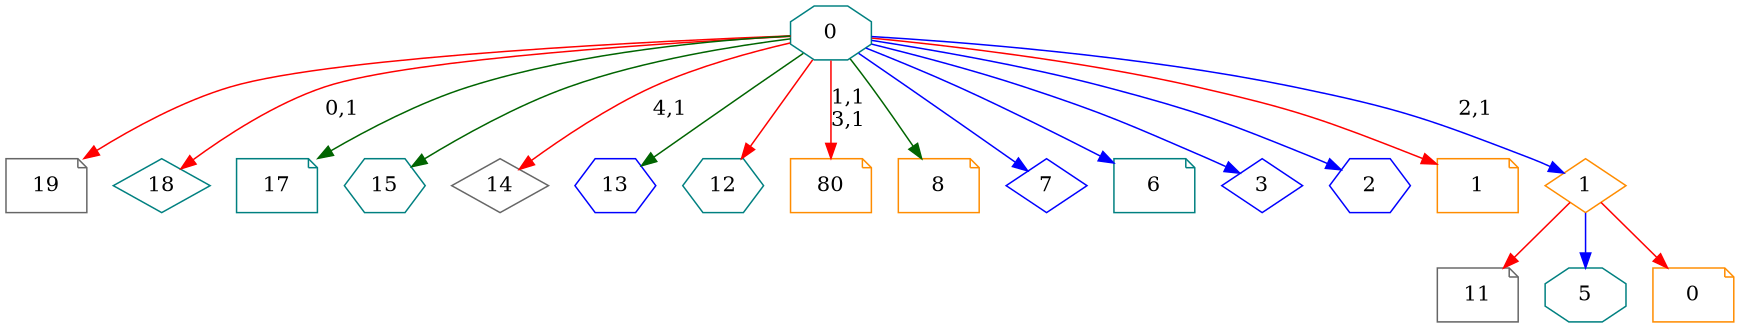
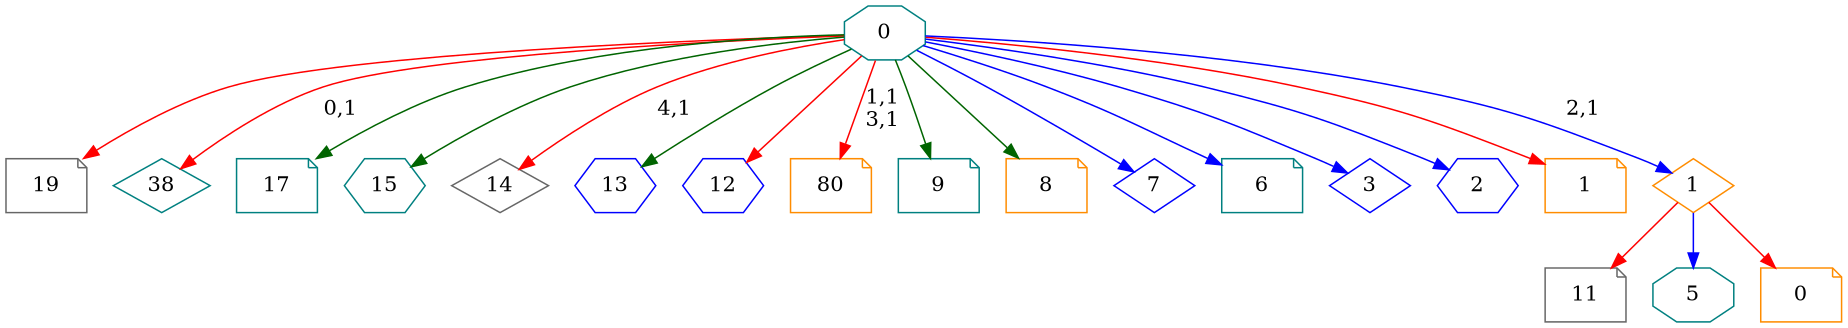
node "18": label "18" -> "38"
node "12": color teal -> blue
node "9": added
